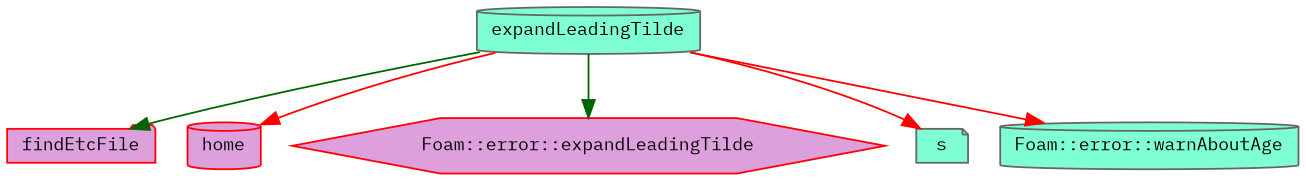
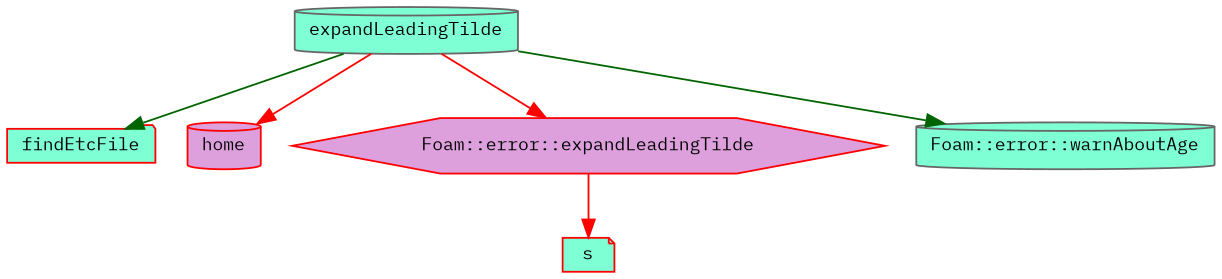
edge "expandLeadingTilde" -> "Foam::error::expandLeadingTilde": color darkgreen -> red
edge "expandLeadingTilde" -> "Foam::error::warnAboutAge": color red -> darkgreen
edge "expandLeadingTilde" -> "s": now "Foam::error::expandLeadingTilde" -> "s"
node "findEtcFile": fillcolor plum -> aquamarine
node "s": color grey40 -> red
